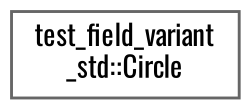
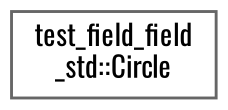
node "test_field_variant _std::Circle": label "test_field_variant _std::Circle" -> "test_field_field _std::Circle"
